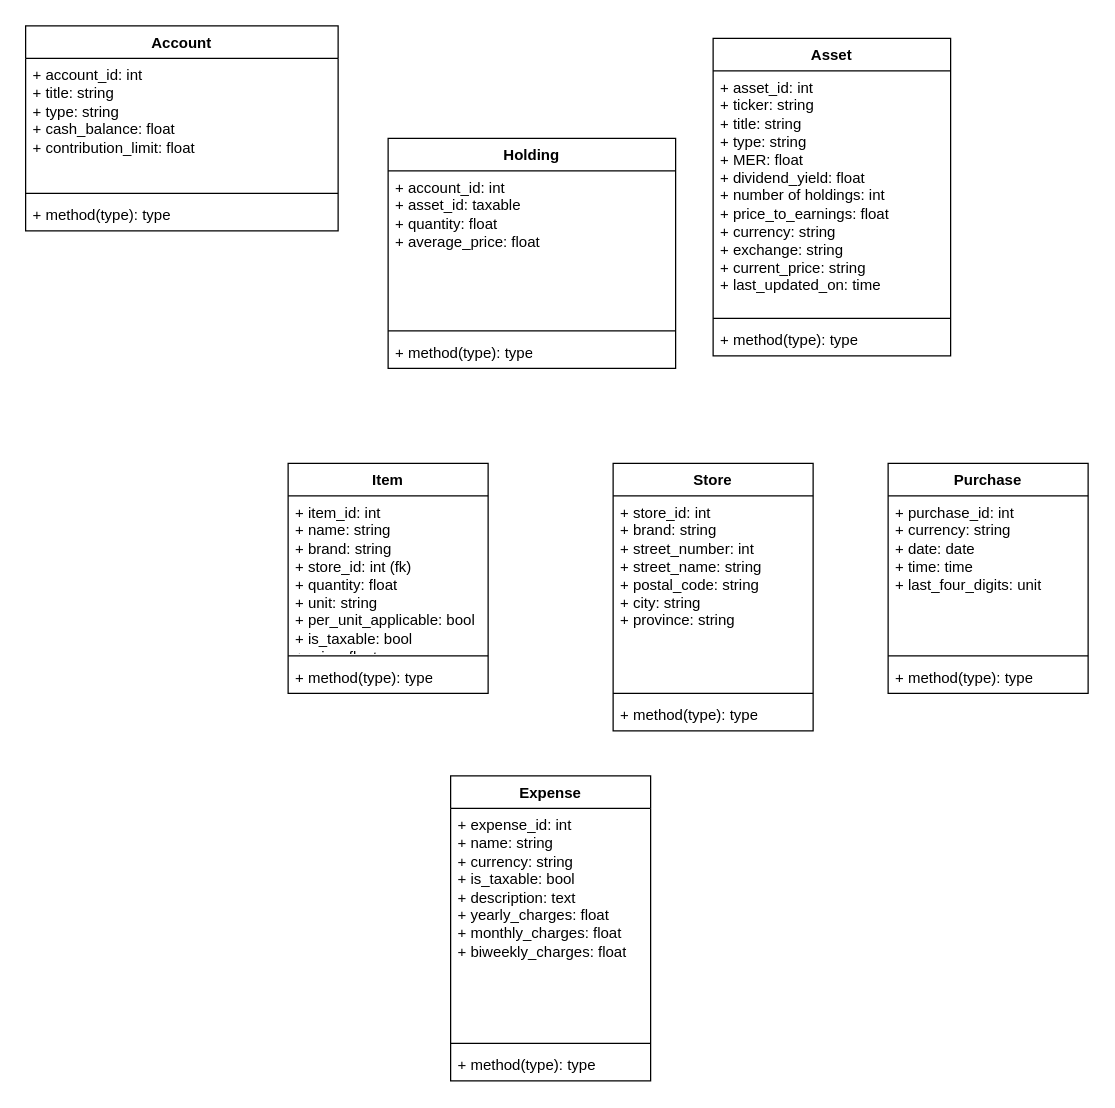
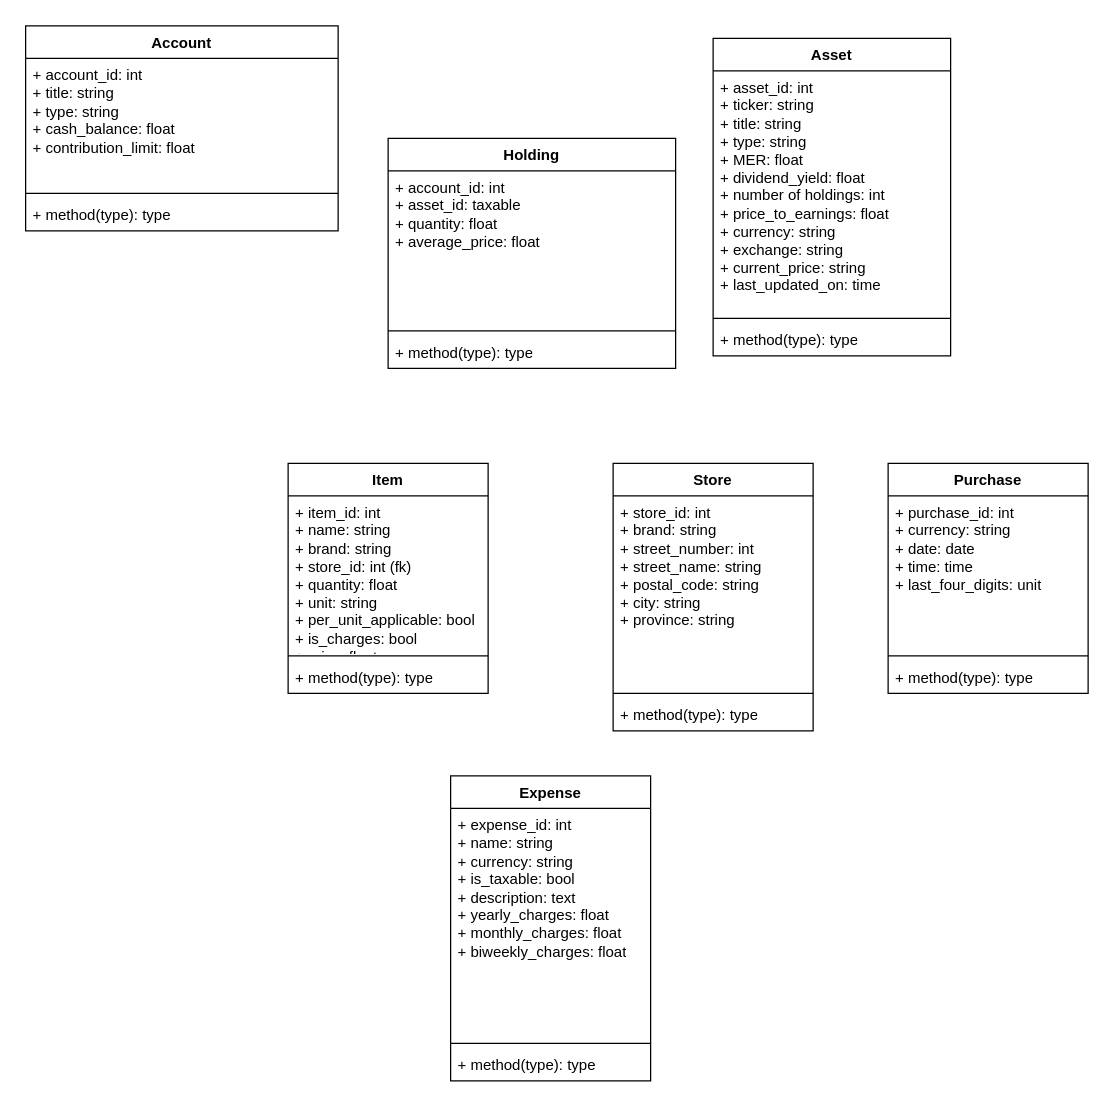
node "+ item_id: int + name: string + brand: string + store_id: int (fk) + quantity: float + unit: string + per_unit_applicable: bool + is_taxable: bool + price: float": label "+ item_id: int + name: string + brand: string + store_id: int (fk) + quantity: float + unit: string + per_unit_applicable: bool + is_taxable: bool + price: float" -> "+ item_id: int + name: string + brand: string + store_id: int (fk) + quantity: float + unit: string + per_unit_applicable: bool + is_charges: bool + price: float"
